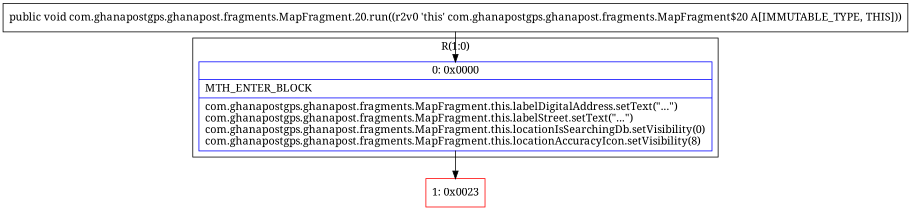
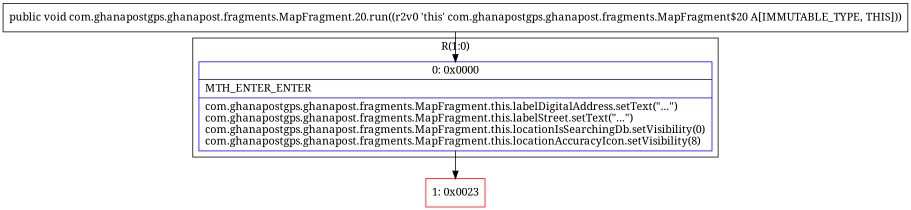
node "0: 0x0000": text "MTH_ENTER_BLOCK" -> "MTH_ENTER_ENTER"
